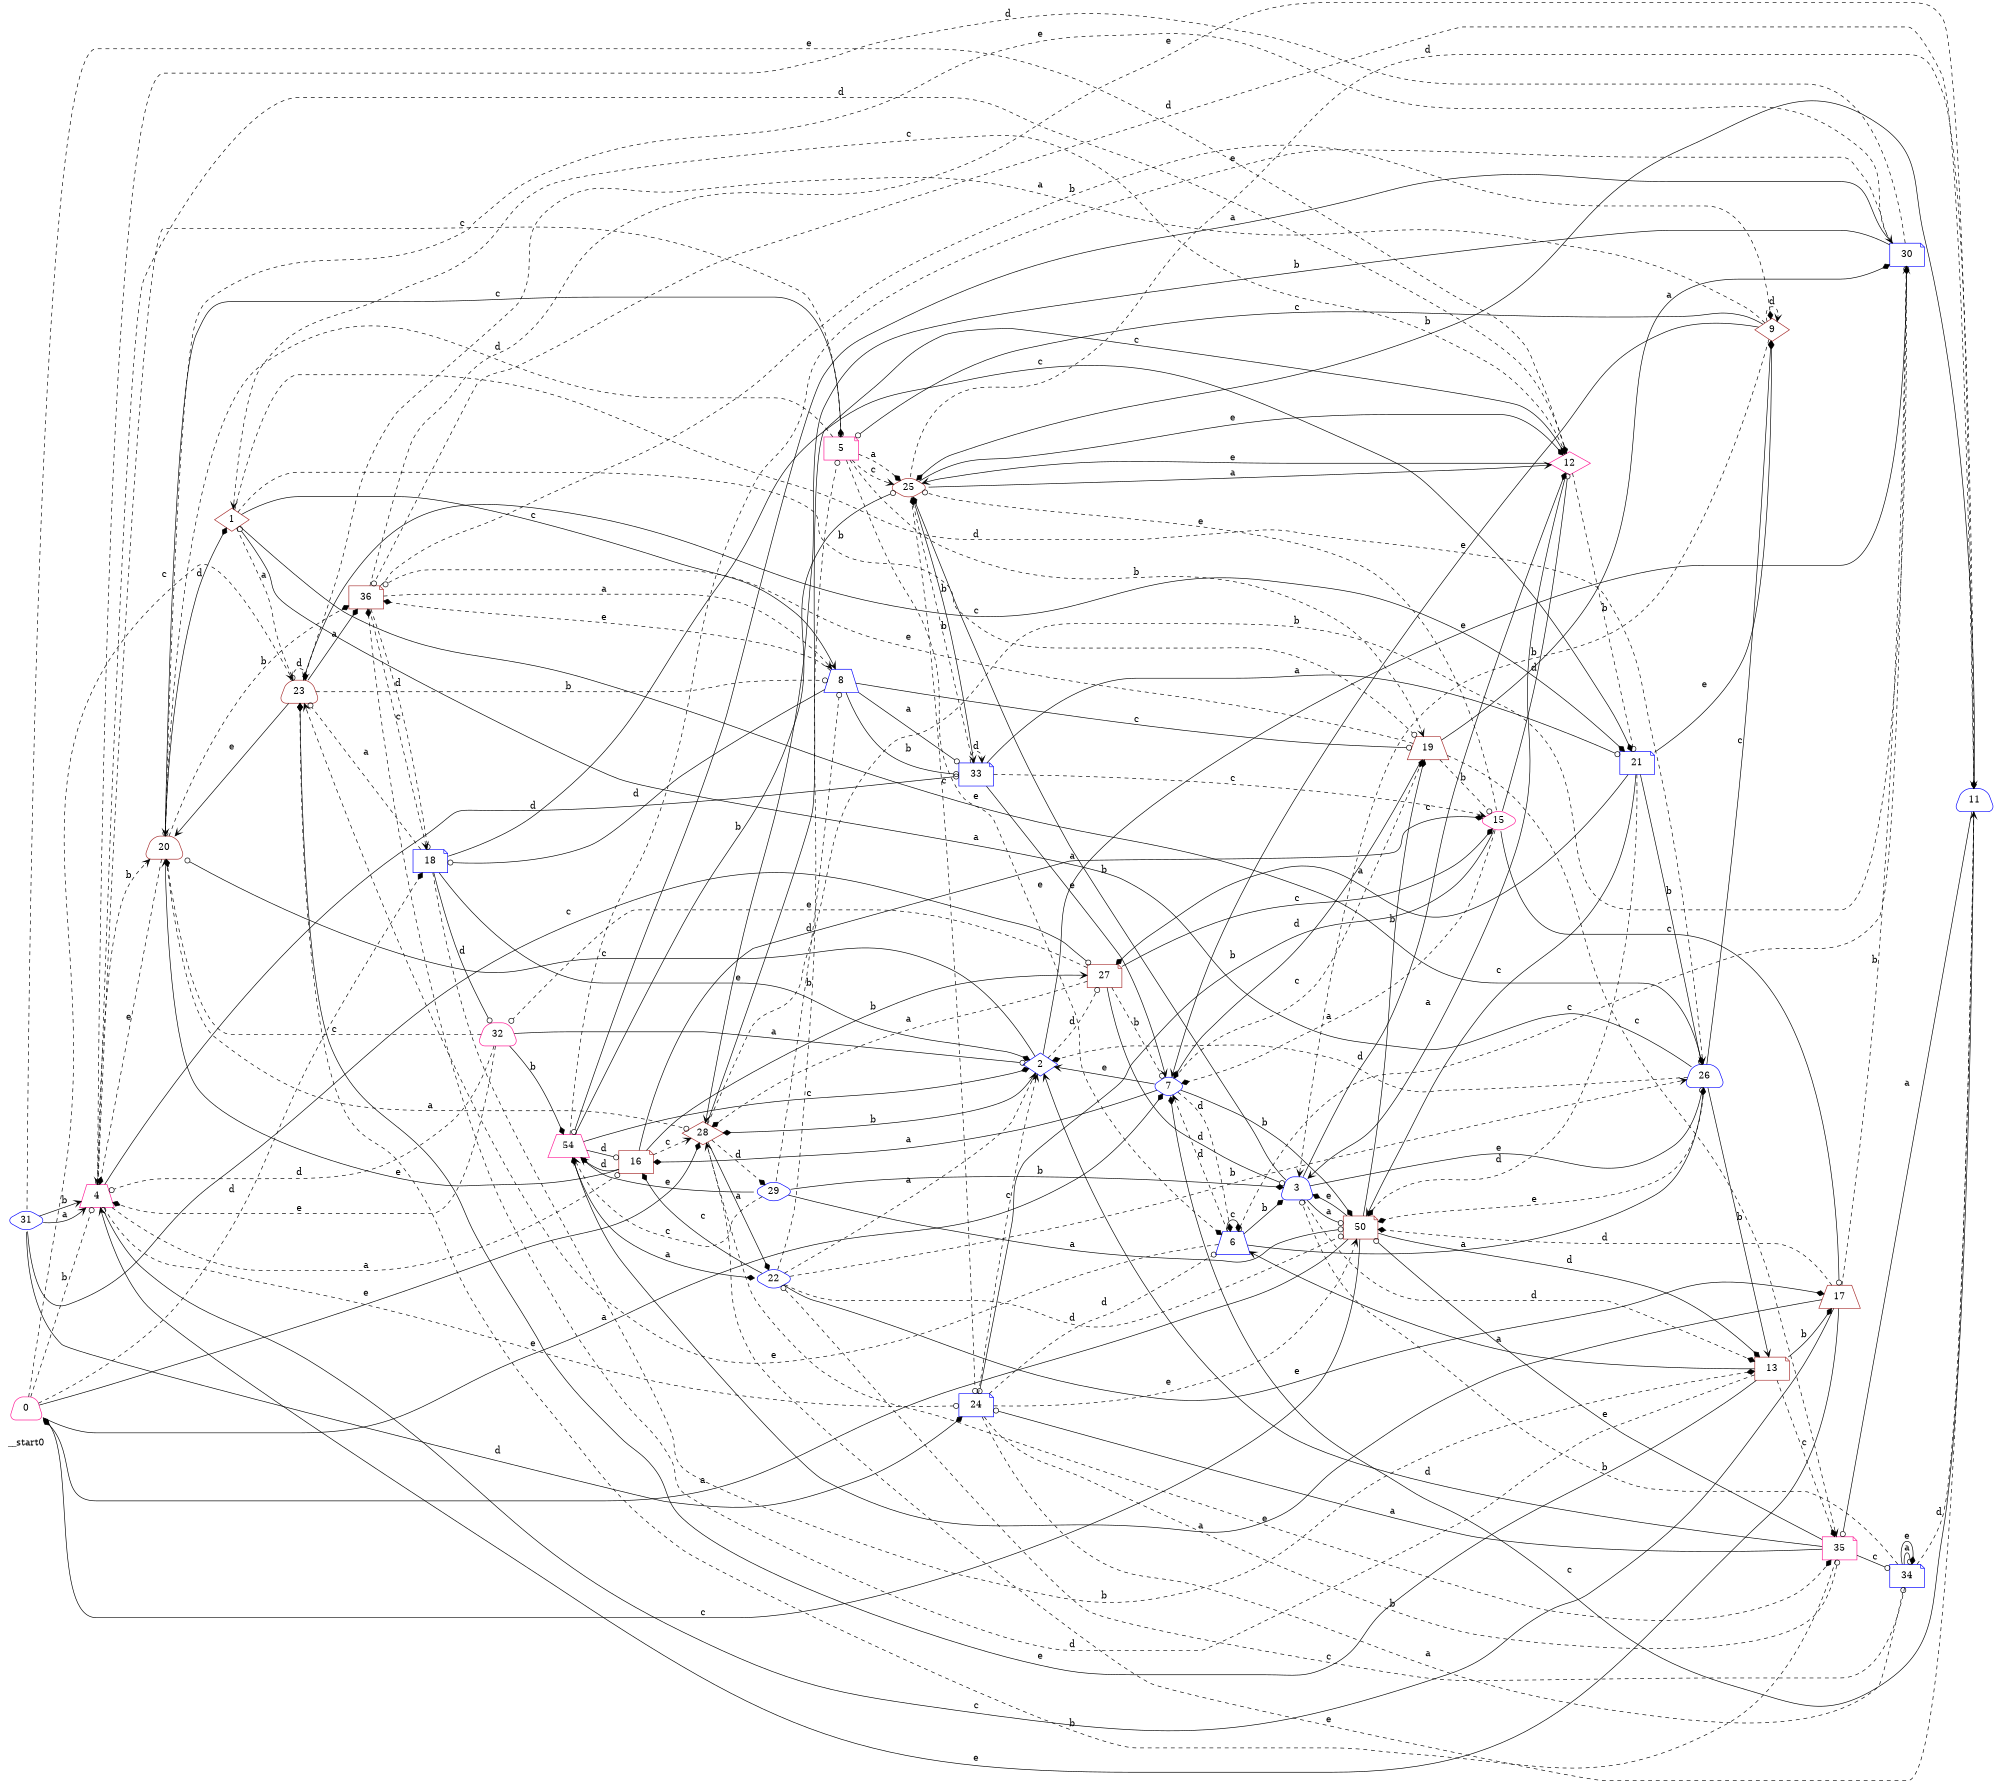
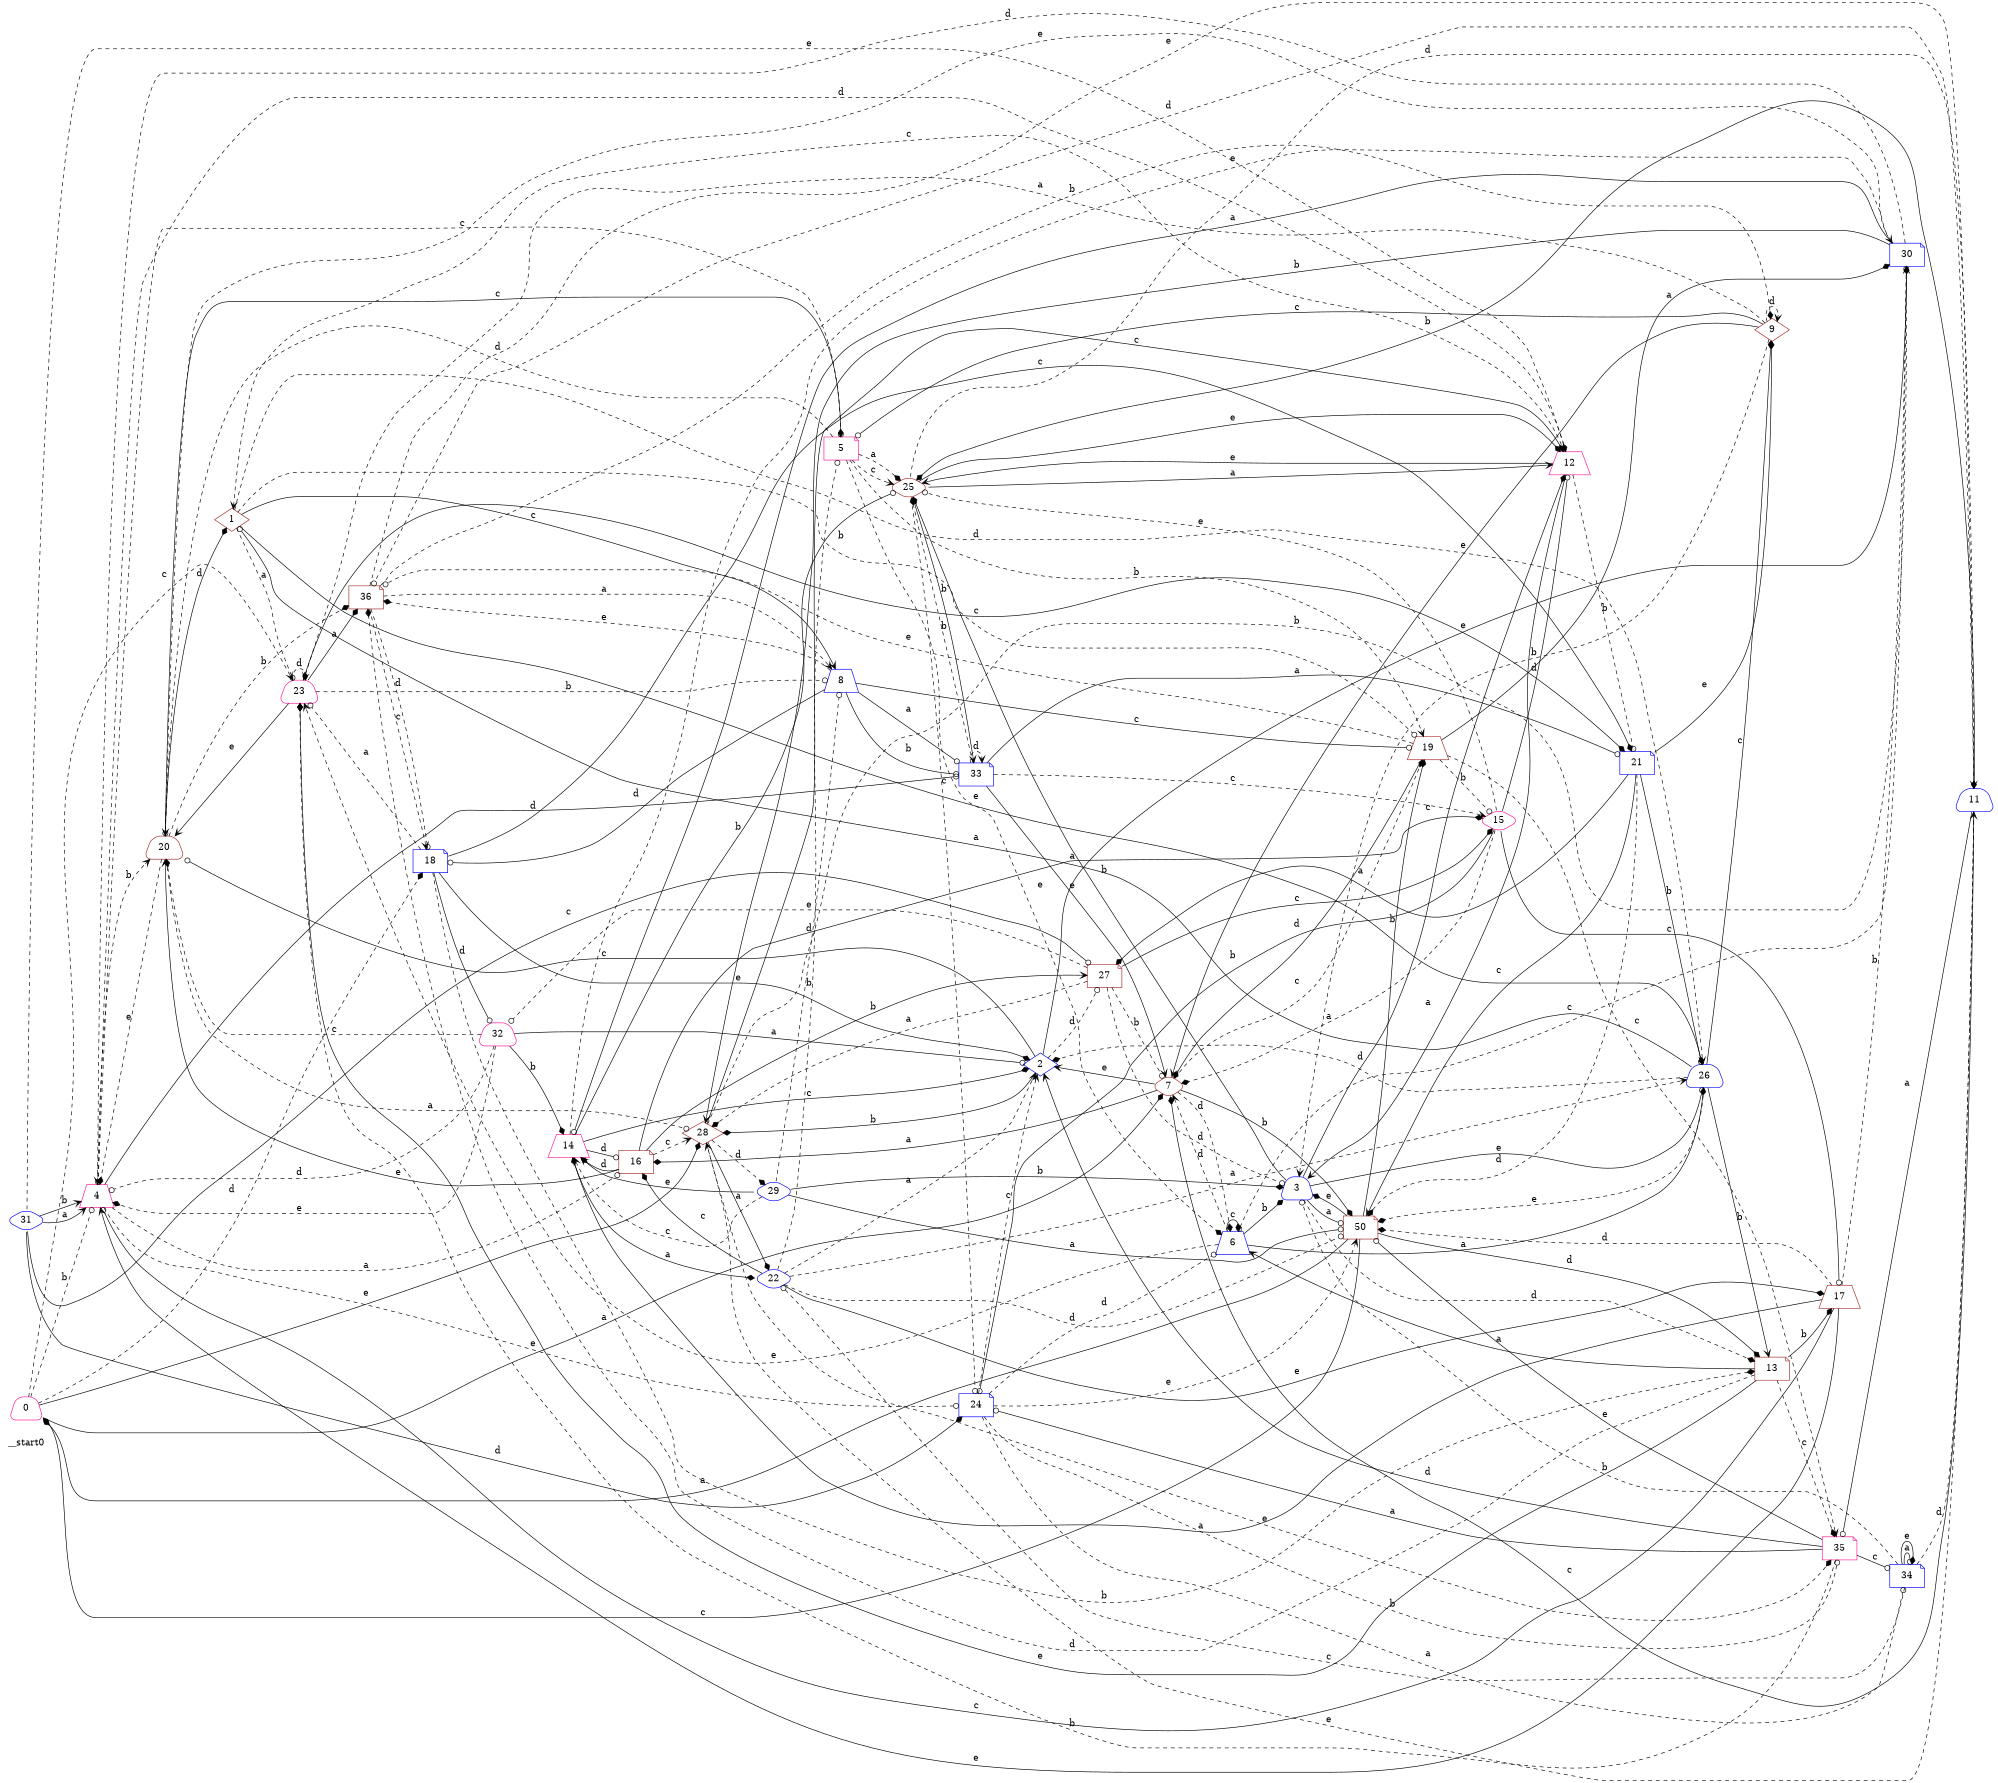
node "12": shape diamond -> trapezium
node "23": color brown -> deeppink
node "7": color blue -> brown
edge "27" -> "3": style solid -> dashed
node "54": label "54" -> "14"
edge "22" -> "26": label "b" -> "a"
